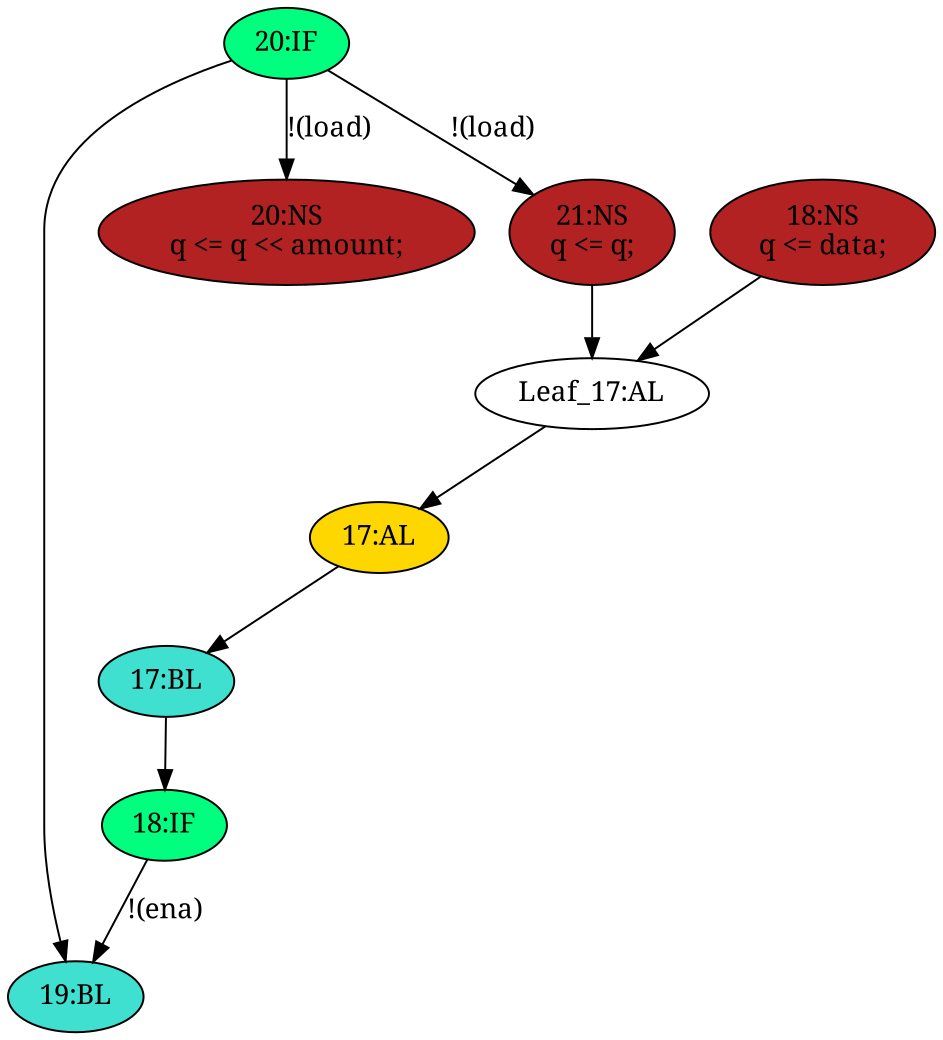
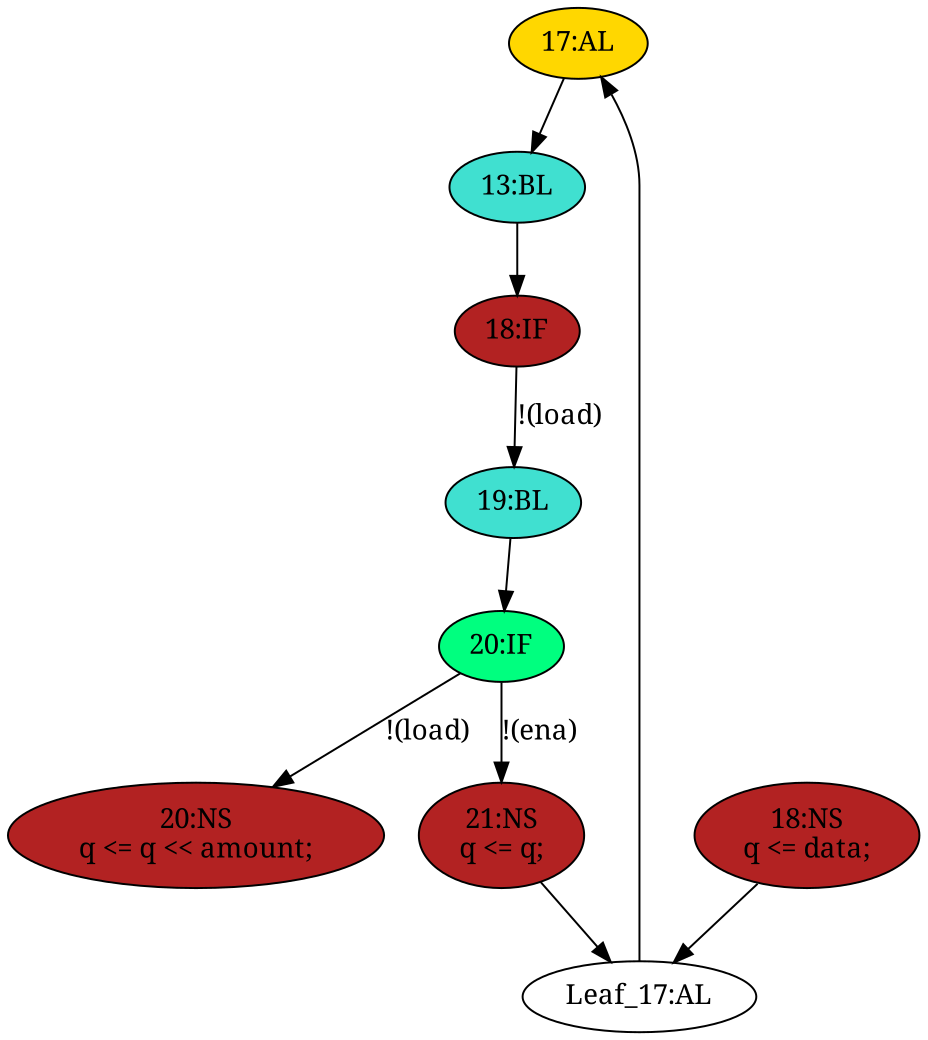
edge "20:IF" -> "21:NS q <= q;": label "!(load)" -> "!(ena)"
edge "20:IF" -> "19:BL": reversed
node "17:BL": label "17:BL" -> "13:BL"
node "18:IF": fillcolor springgreen -> firebrick
edge "18:IF" -> "19:BL": label "!(ena)" -> "!(load)"
